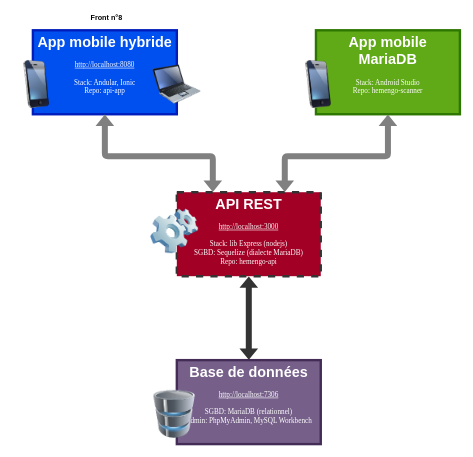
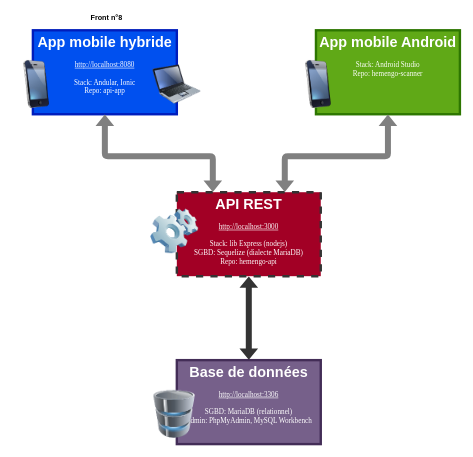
node "App mobile MariaDBStack: Android Studio Repo: hemengo-scanner": label "App mobile MariaDBStack: Android Studio Repo: hemengo-scanner" -> "App mobile AndroidStack: Android Studio Repo: hemengo-scanner"
node "Base de données http://localhost:7306 SGBD: MariaDB (relationnel) Admin: PhpMyAdmin, MySQL Workbench": label "Base de données http://localhost:7306 SGBD: MariaDB (relationnel) Admin: PhpMyAdmin, MySQL Workbench" -> "Base de données http://localhost:3306 SGBD: MariaDB (relationnel) Admin: PhpMyAdmin, MySQL Workbench"
